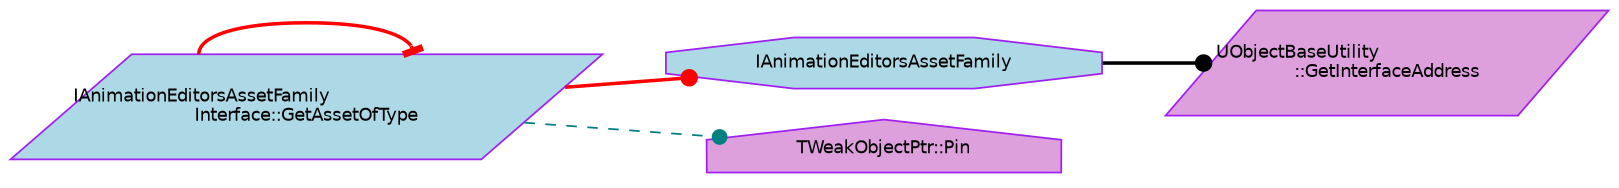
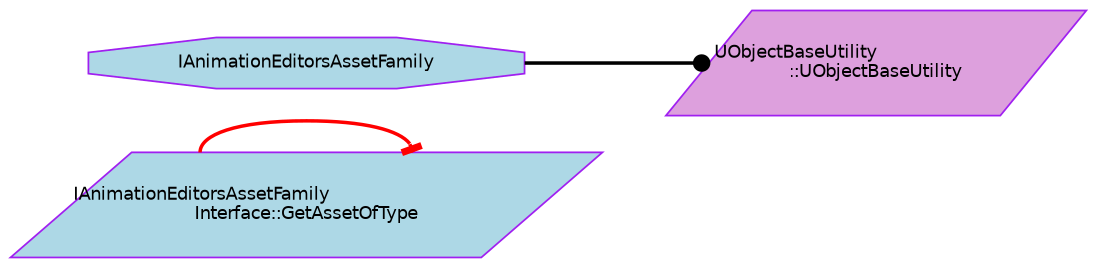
node "UObjectBaseUtility ::GetInterfaceAddress": label "UObjectBaseUtility ::GetInterfaceAddress" -> "UObjectBaseUtility ::UObjectBaseUtility"
edge "IAnimationEditorsAssetFamily Interface::GetAssetOfType" -> "IAnimationEditorsAssetFamily": removed
node "TWeakObjectPtr::Pin": removed
